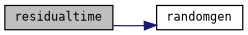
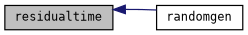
edge "residualtime" -> "randomgen": reversed
